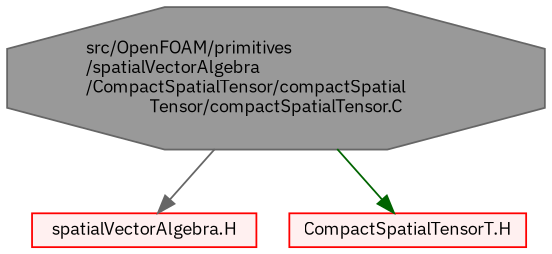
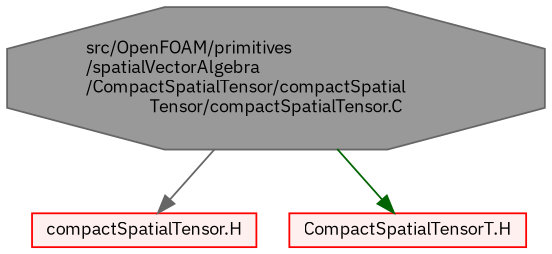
node "spatialVectorAlgebra.H": label "spatialVectorAlgebra.H" -> "compactSpatialTensor.H"
